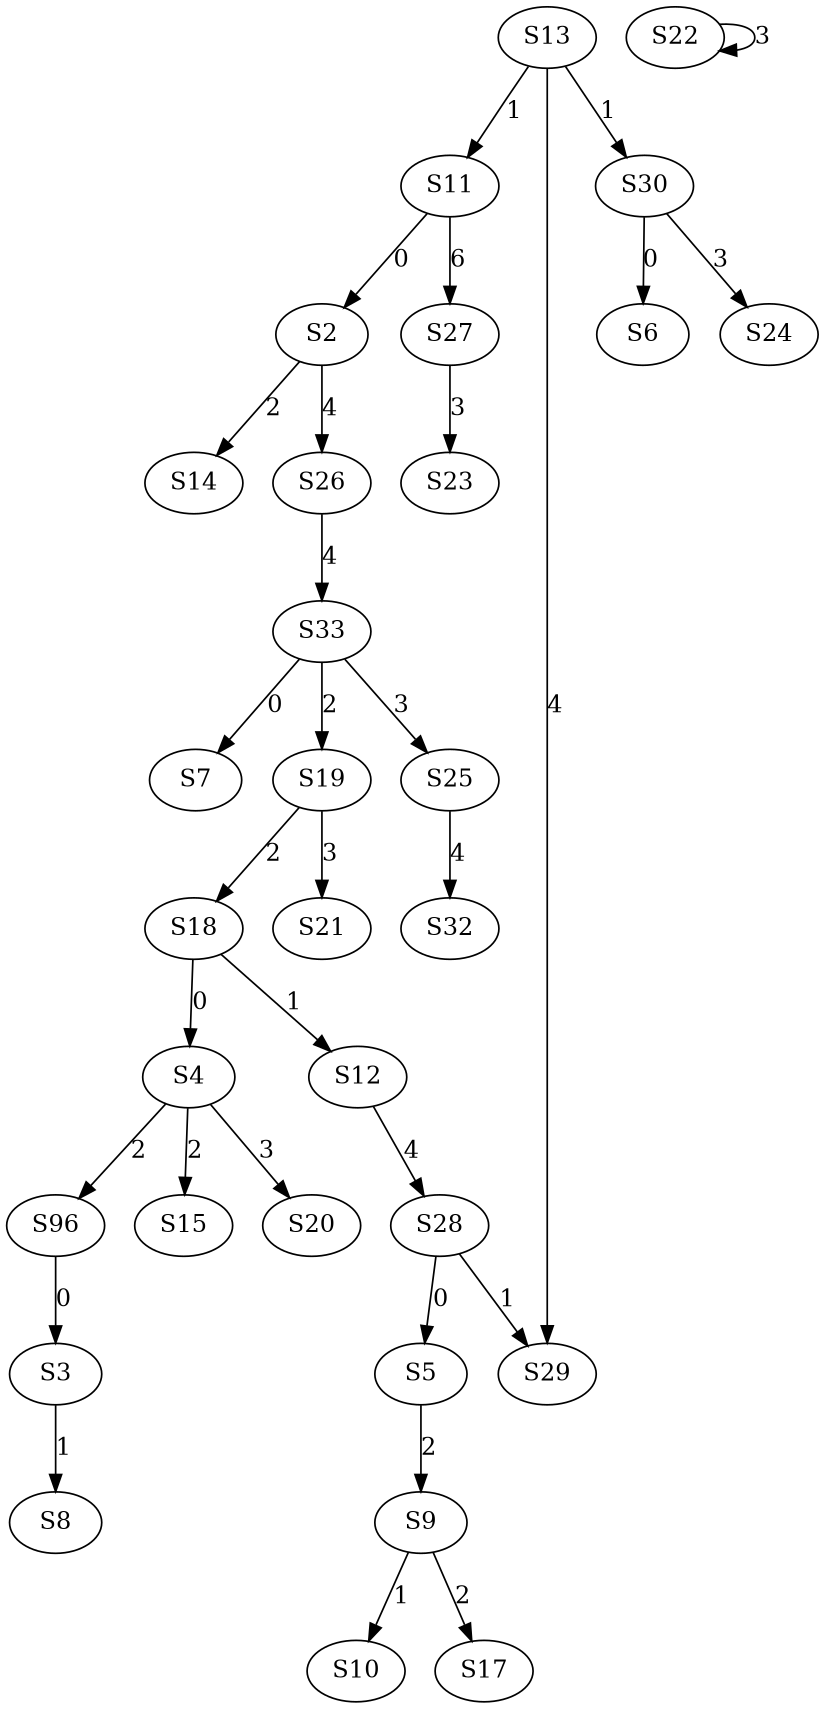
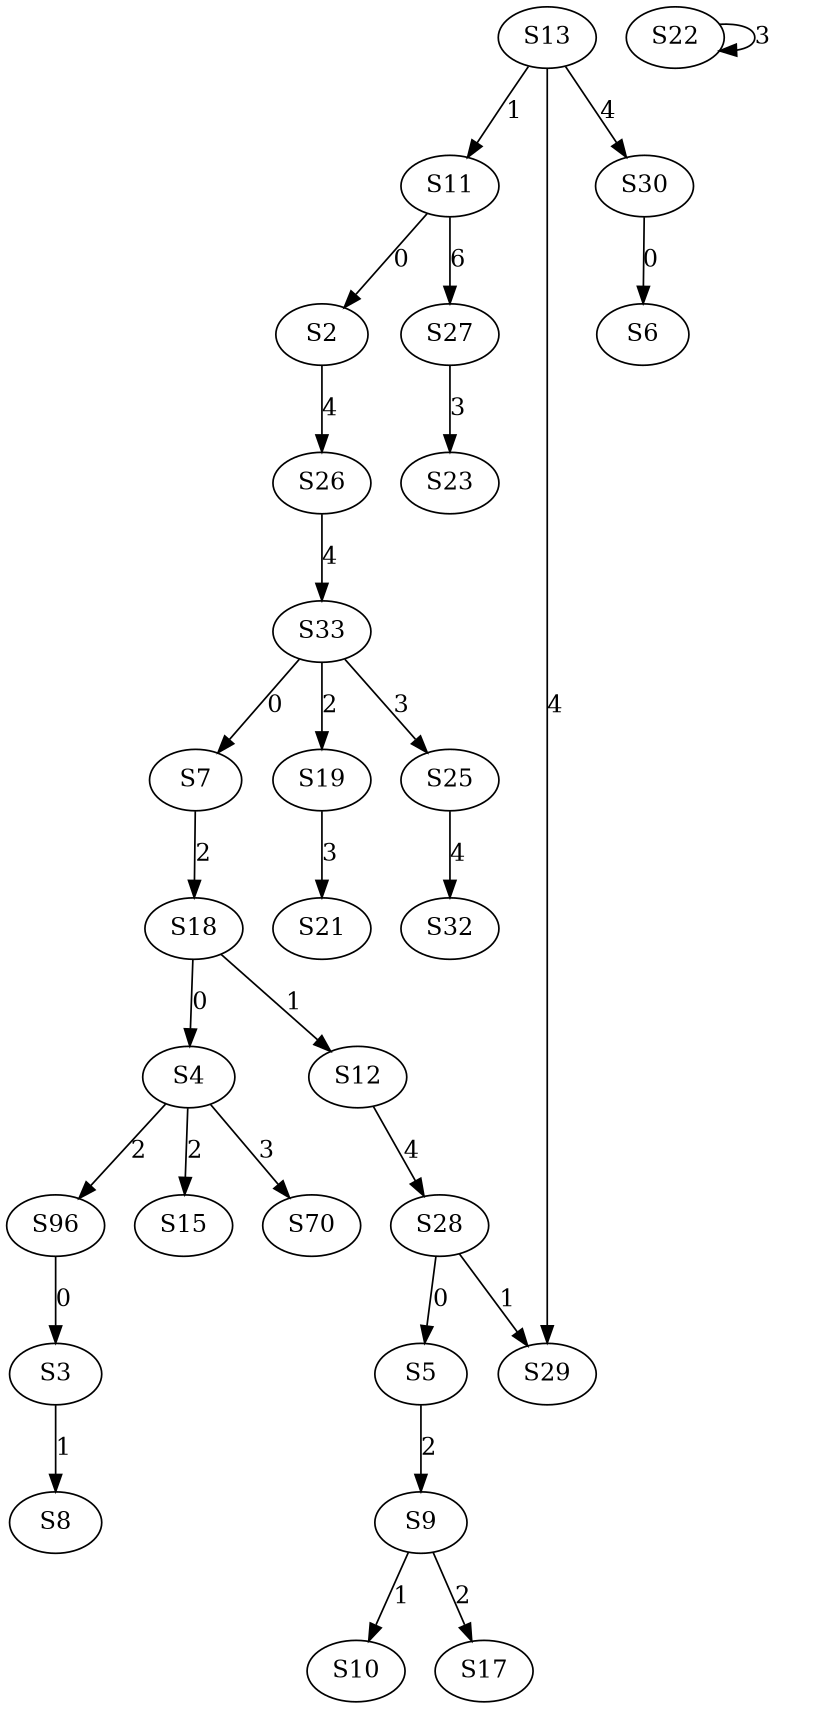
edge "S13" -> "S30": label "1" -> "4"
node "S24": removed
node "S14": removed
edge "S19" -> "S18": now "S7" -> "S18"
node "S20": label "S20" -> "S70"
